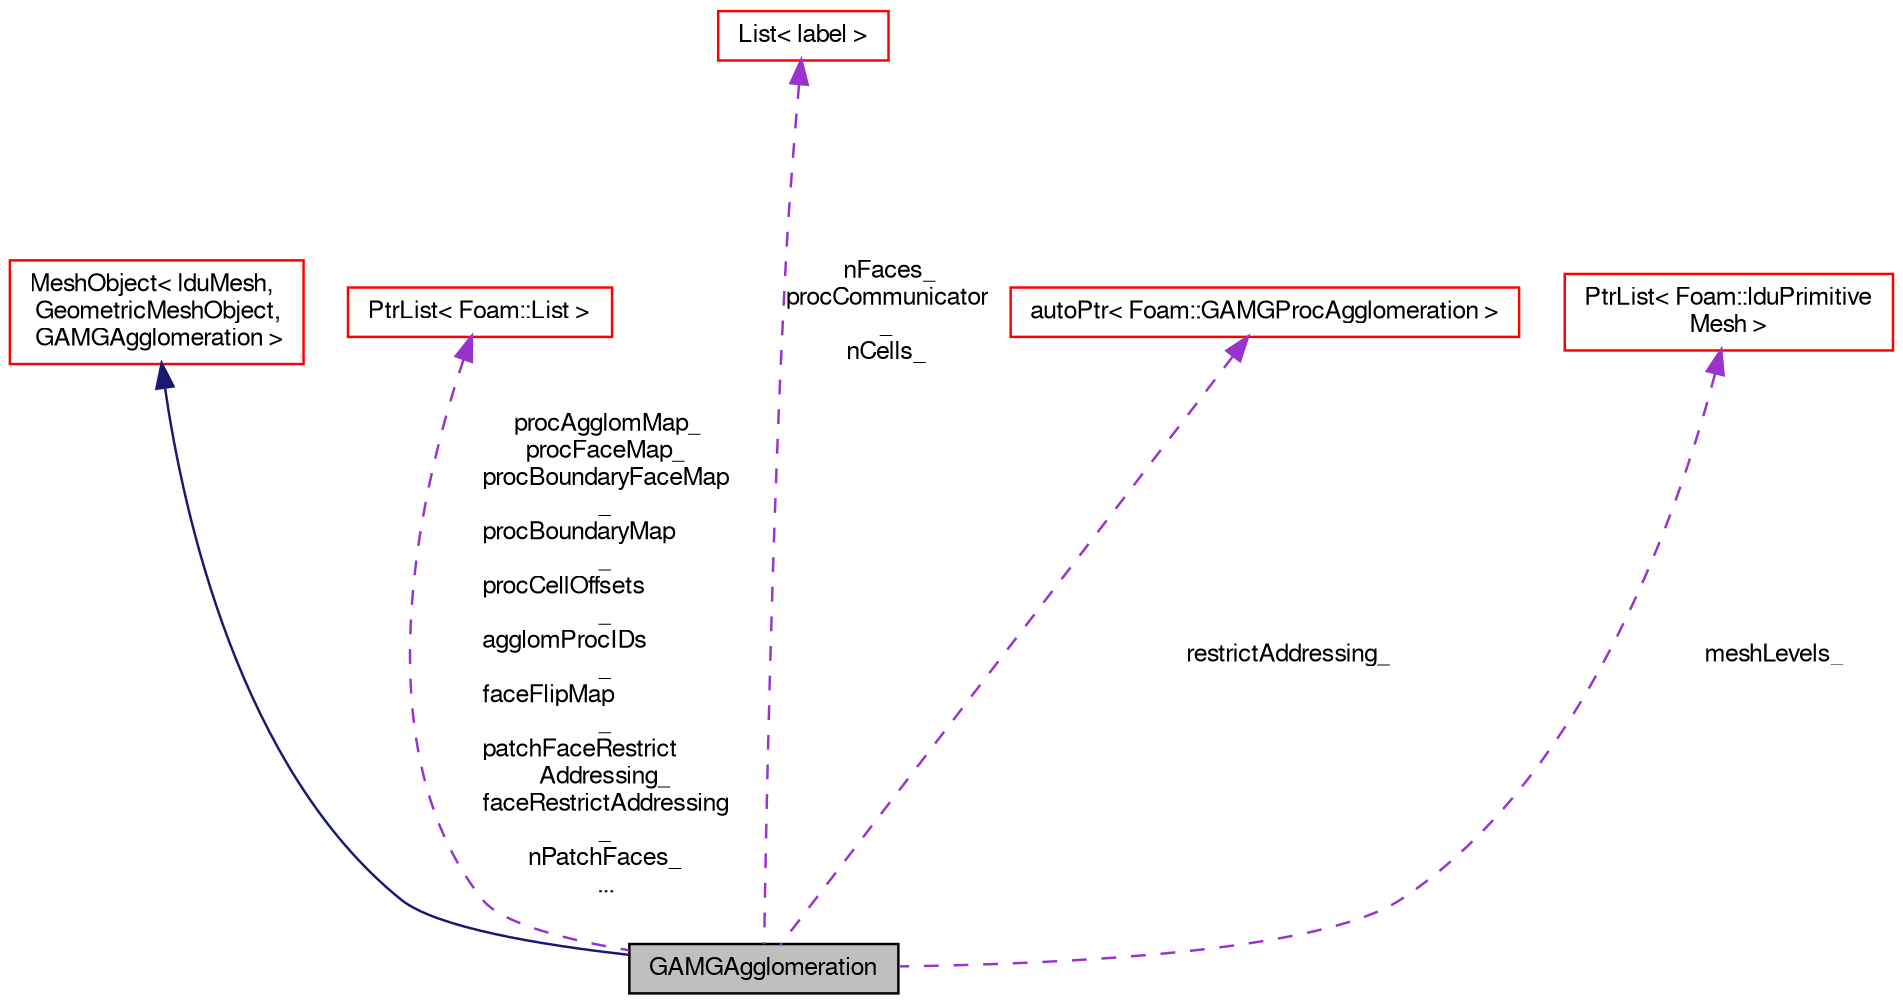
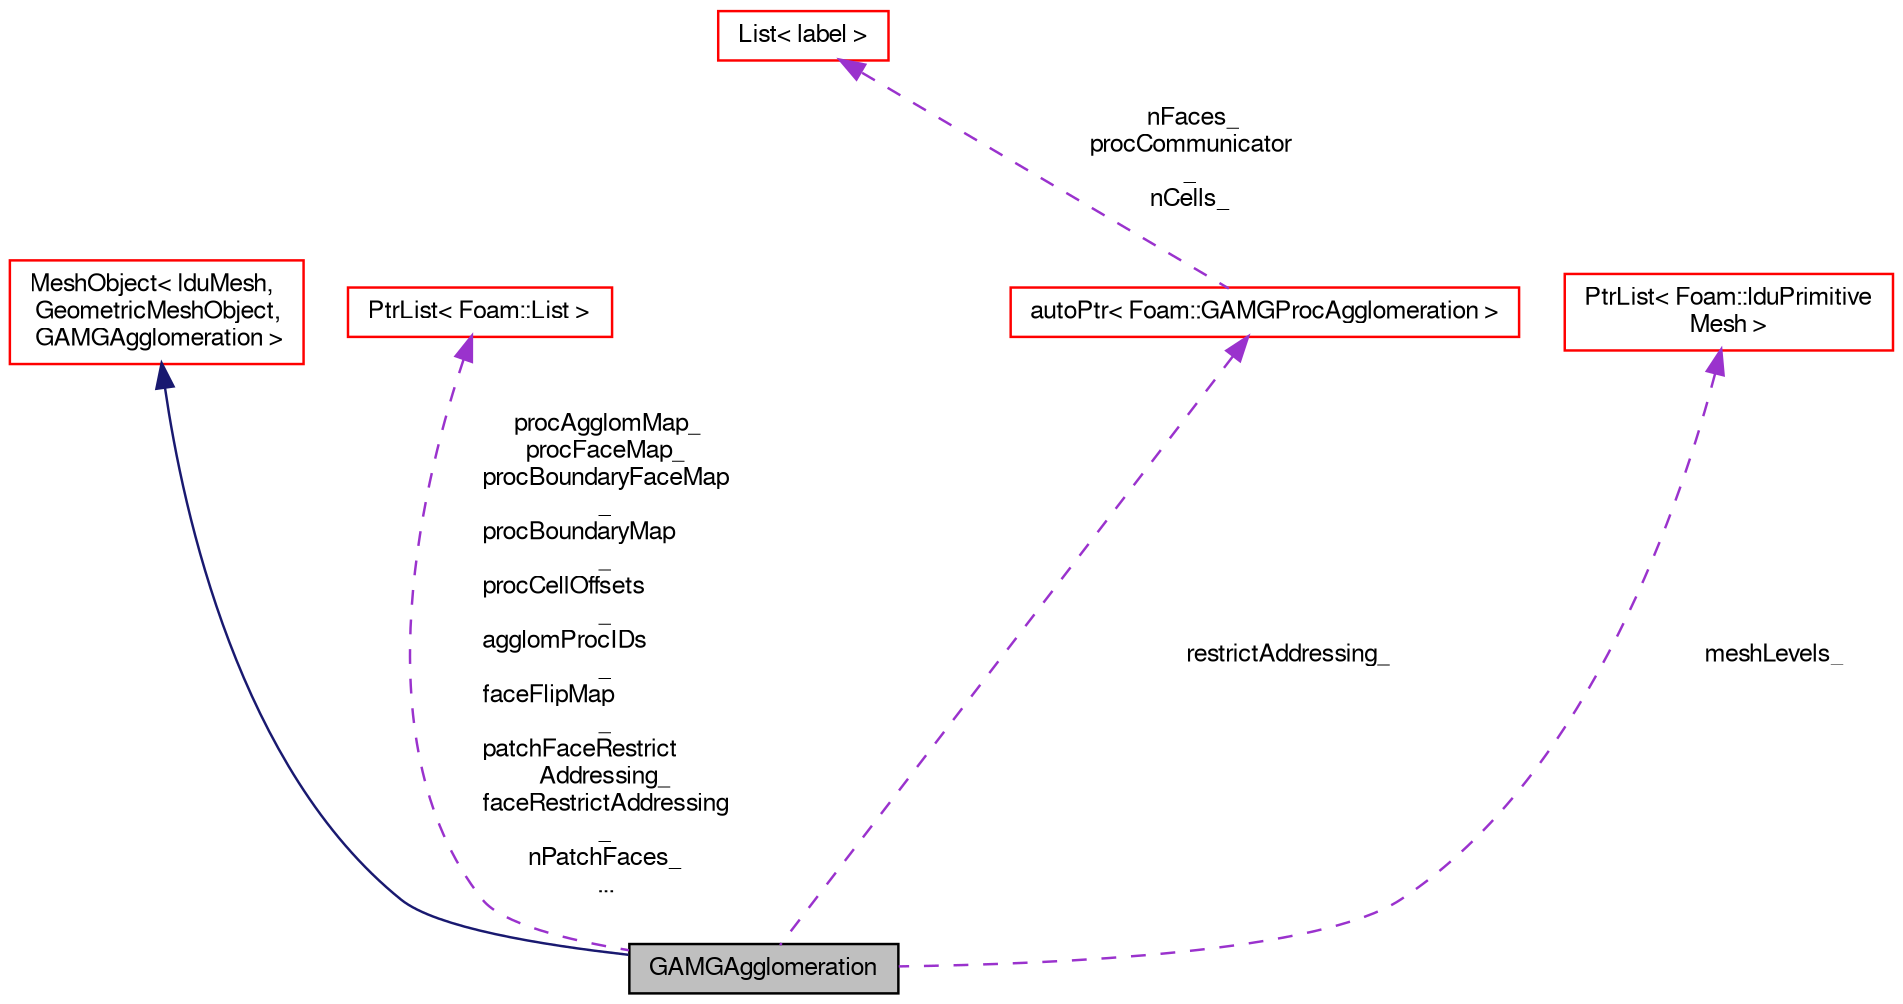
edge "GAMGAgglomeration" -> "List< label >": now "autoPtr< Foam::GAMGProcAgglomeration >" -> "List< label >"
